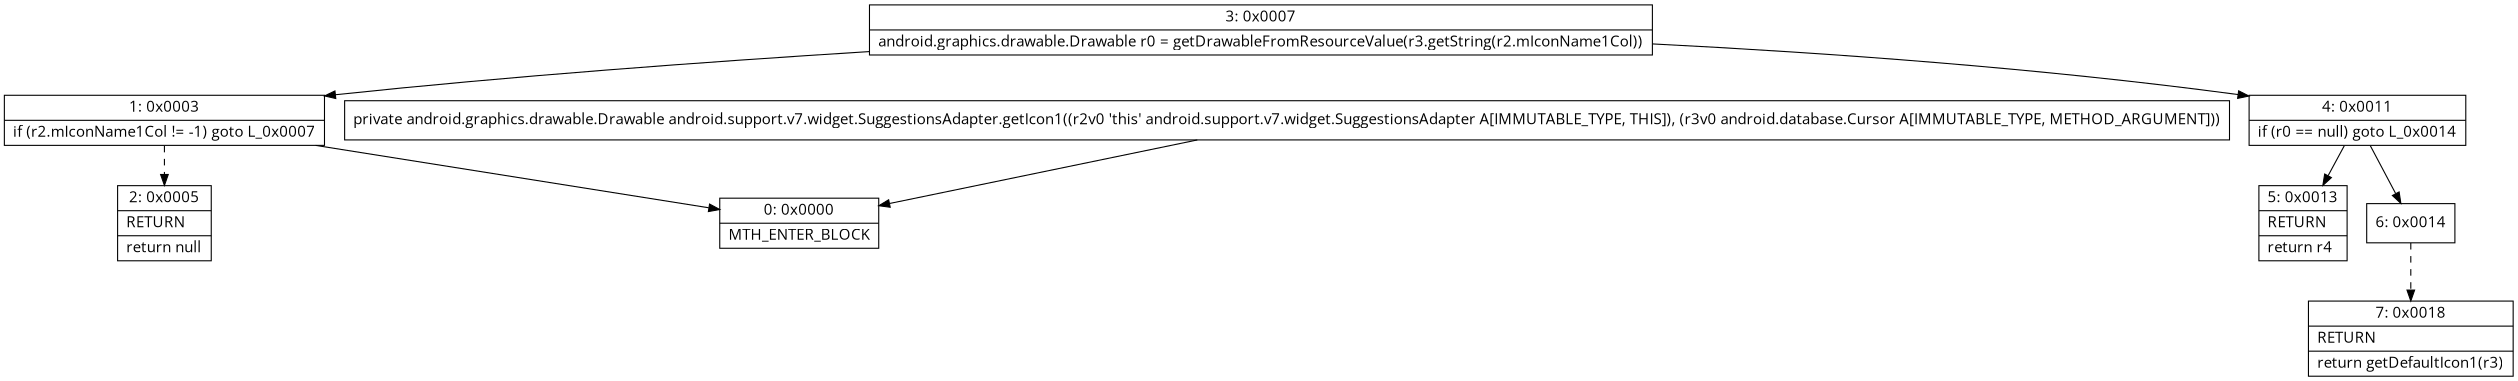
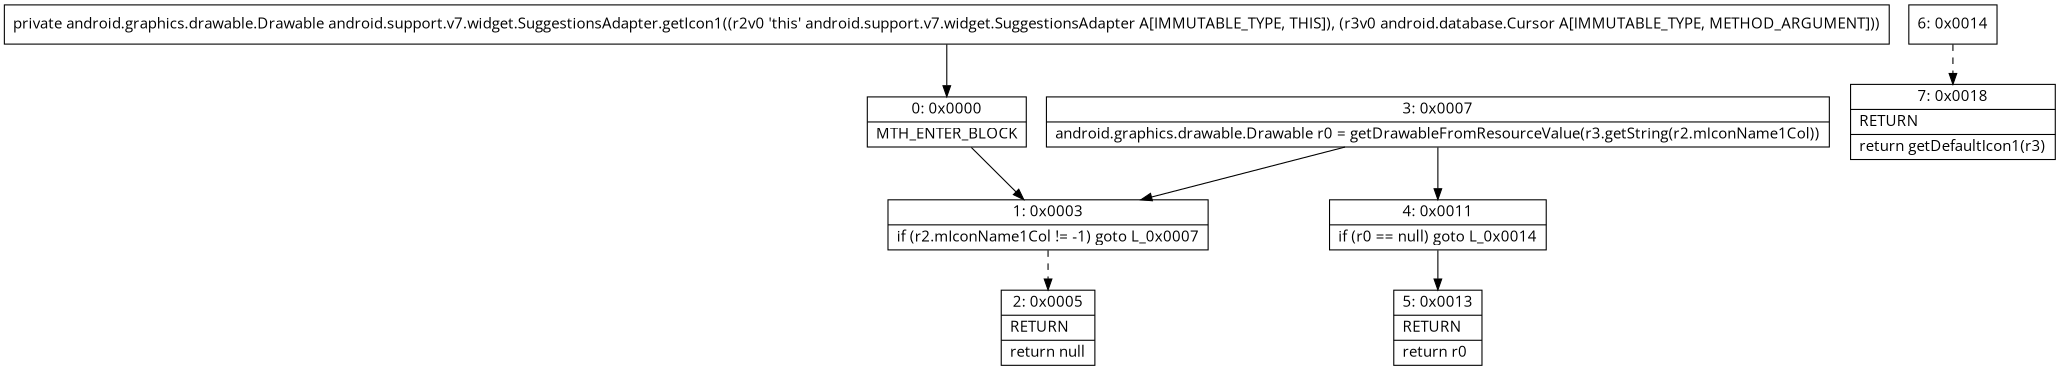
edge "4: 0x0011" -> "6: 0x0014": removed
edge "1: 0x0003" -> "0: 0x0000": reversed
node "5: 0x0013": text "return r4" -> "return r0"
